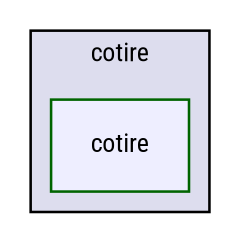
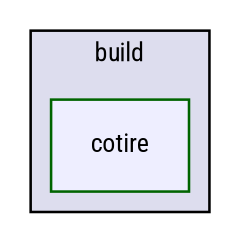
cluster "cotire": label "cotire" -> "build"
